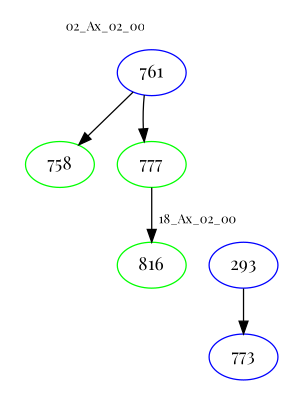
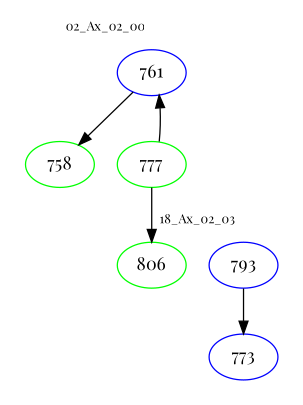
edge "761" -> "777": reversed
cluster "18_Ax_02_00": label "18_Ax_02_00" -> "18_Ax_02_03"
node "816": label "816" -> "806"
node "293": label "293" -> "793"
